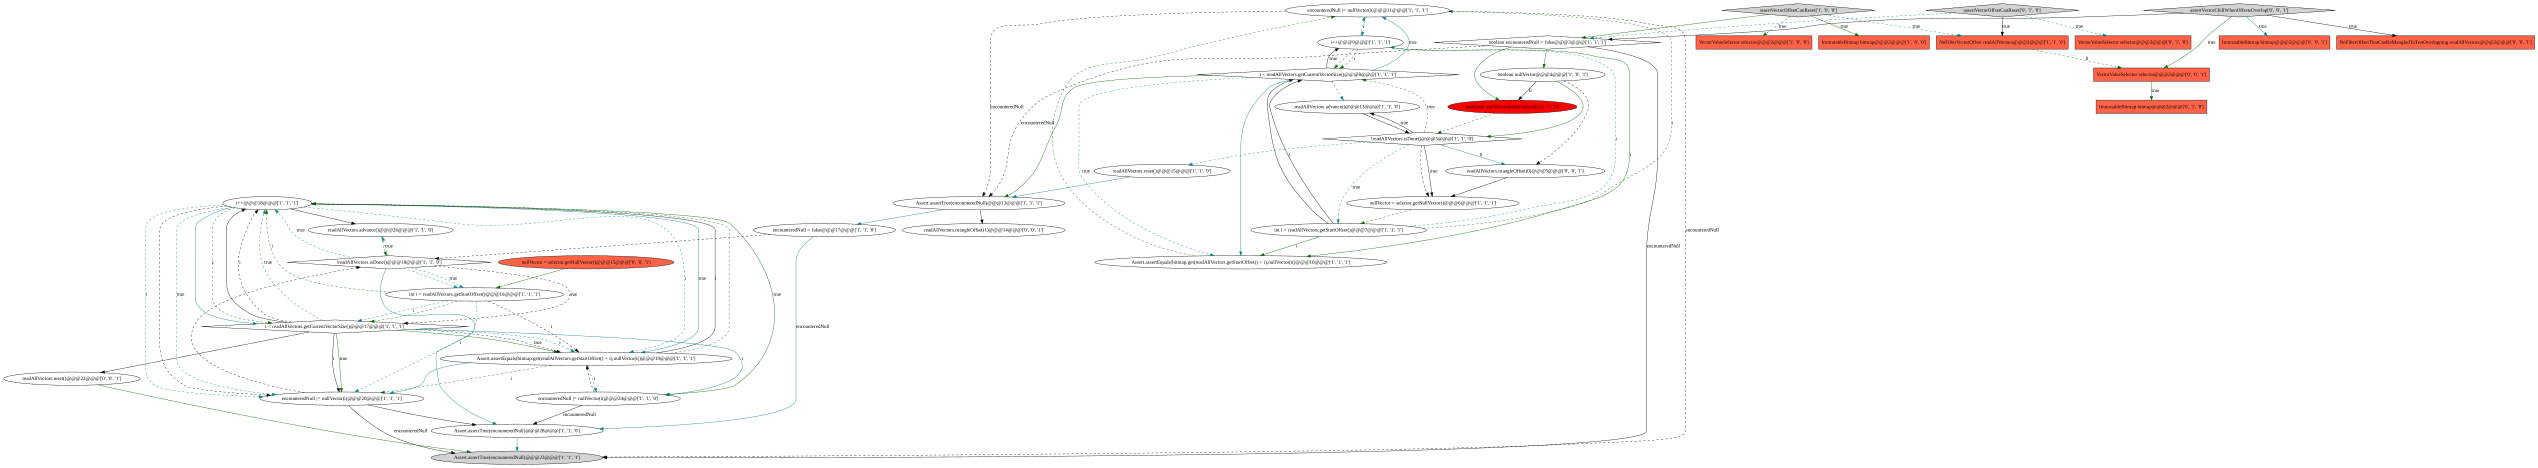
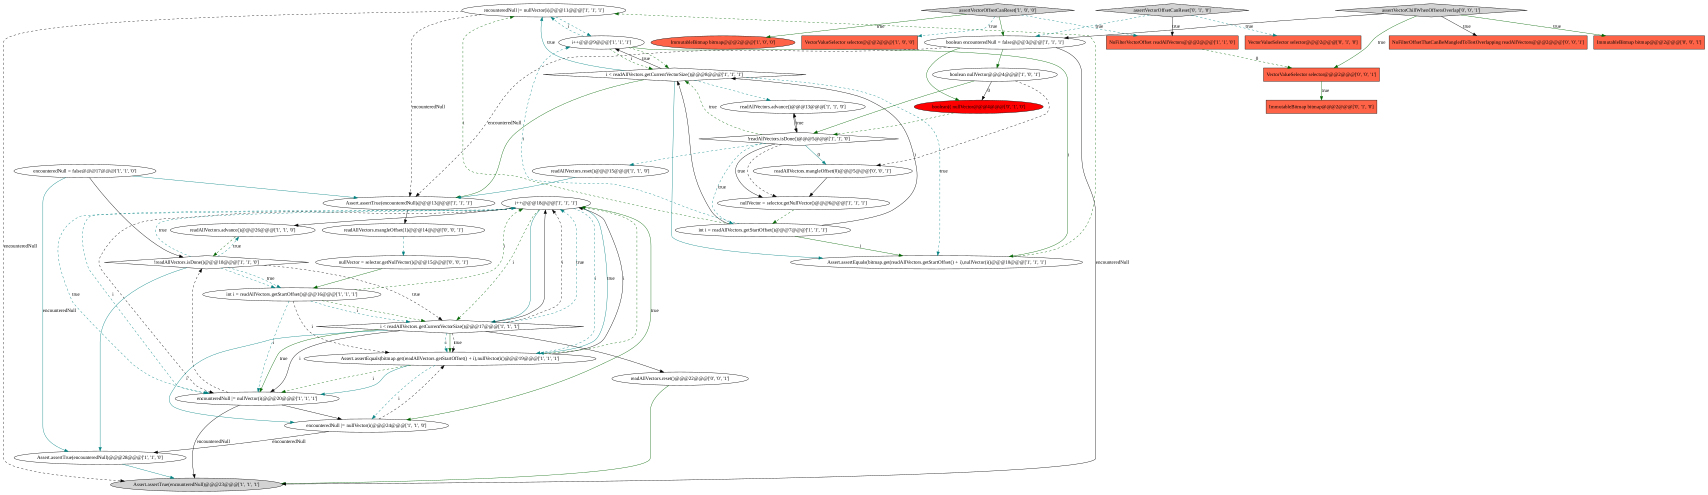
edge "assertVectorChillWhenOffsetsOverlap['0', '0', '1']" -> "ImmutableBitmap bitmap@@@2@@@['0', '0', '1']": color teal -> darkgreen
edge "assertVectorOffsetCanReset['1', '0', '0']" -> "VectorValueSelector selector@@@2@@@['1', '0', '0']": color darkgreen -> teal
node "boolean encounteredNull = false@@@3@@@['1', '1', '1']": shape diamond -> ellipse
node "ImmutableBitmap bitmap@@@2@@@['1', '0', '0']": shape box -> ellipse
edge "Assert.assertTrue(encounteredNull)@@@13@@@['1', '1', '1']" -> "encounteredNull = false@@@17@@@['1', '1', '0']": reversed
edge "readAllVectors.mangleOffset(1)@@@14@@@['0', '0', '1']" -> "nullVector = selector.getNullVector()@@@15@@@['0', '0', '1']": added
edge "encounteredNull = false@@@17@@@['1', '1', '0']" -> "!readAllVectors.isDone()@@@18@@@['1', '1', '0']": style dashed -> solid
node "nullVector = selector.getNullVector()@@@15@@@['0', '0', '1']": fillcolor tomato -> white
edge "encounteredNull |= nullVector(i(@@@20@@@['1', '1', '1']" -> "Assert.assertTrue(encounteredNull)@@@28@@@['1', '1', '0']": now "encounteredNull |= nullVector(i(@@@20@@@['1', '1', '1']" -> "encounteredNull |= nullVector(i(@@@24@@@['1', '1', '0']"
